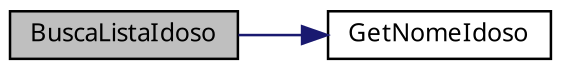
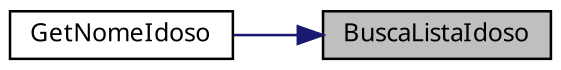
edge "BuscaListaIdoso" -> "GetNomeIdoso": reversed
